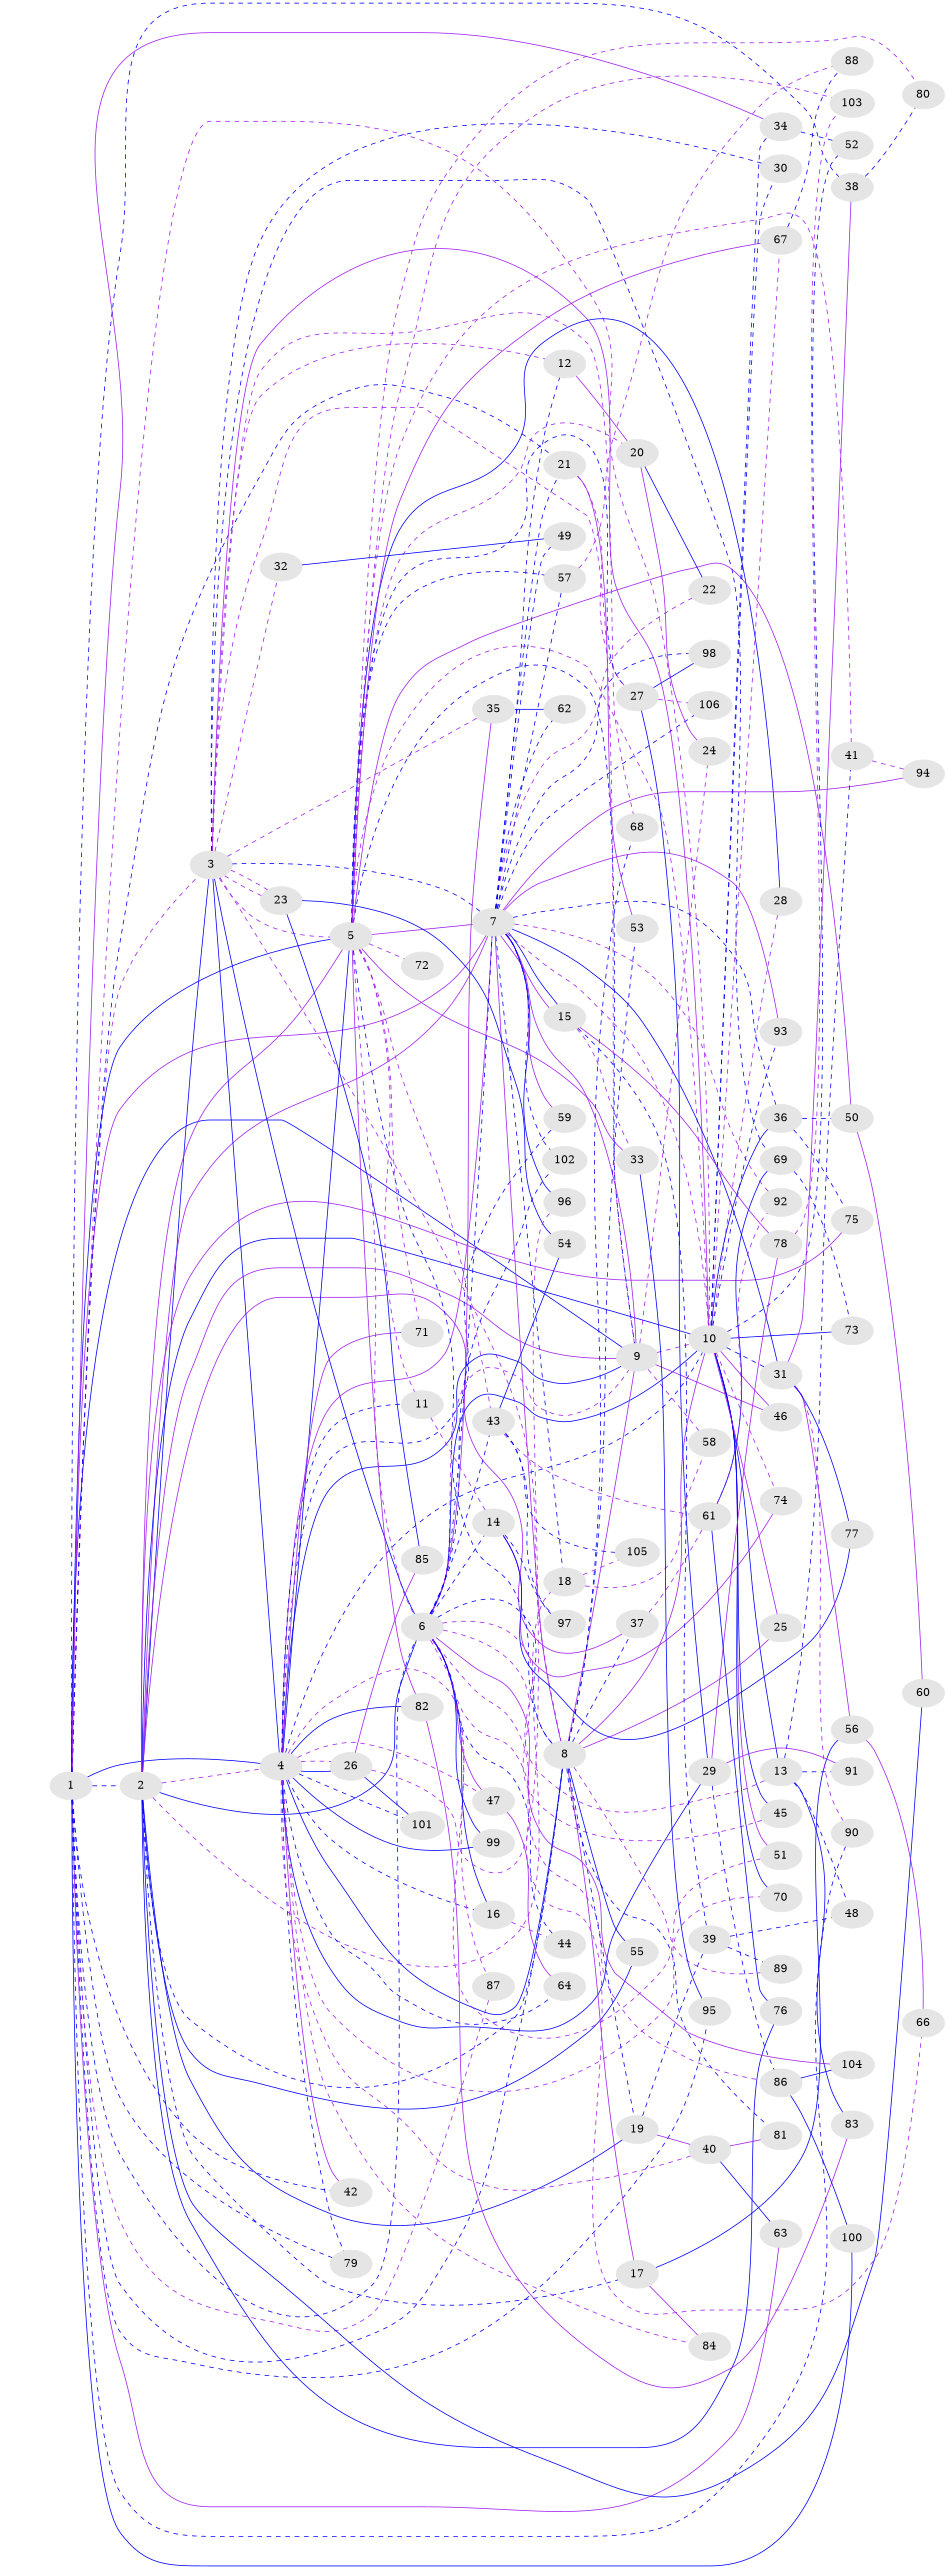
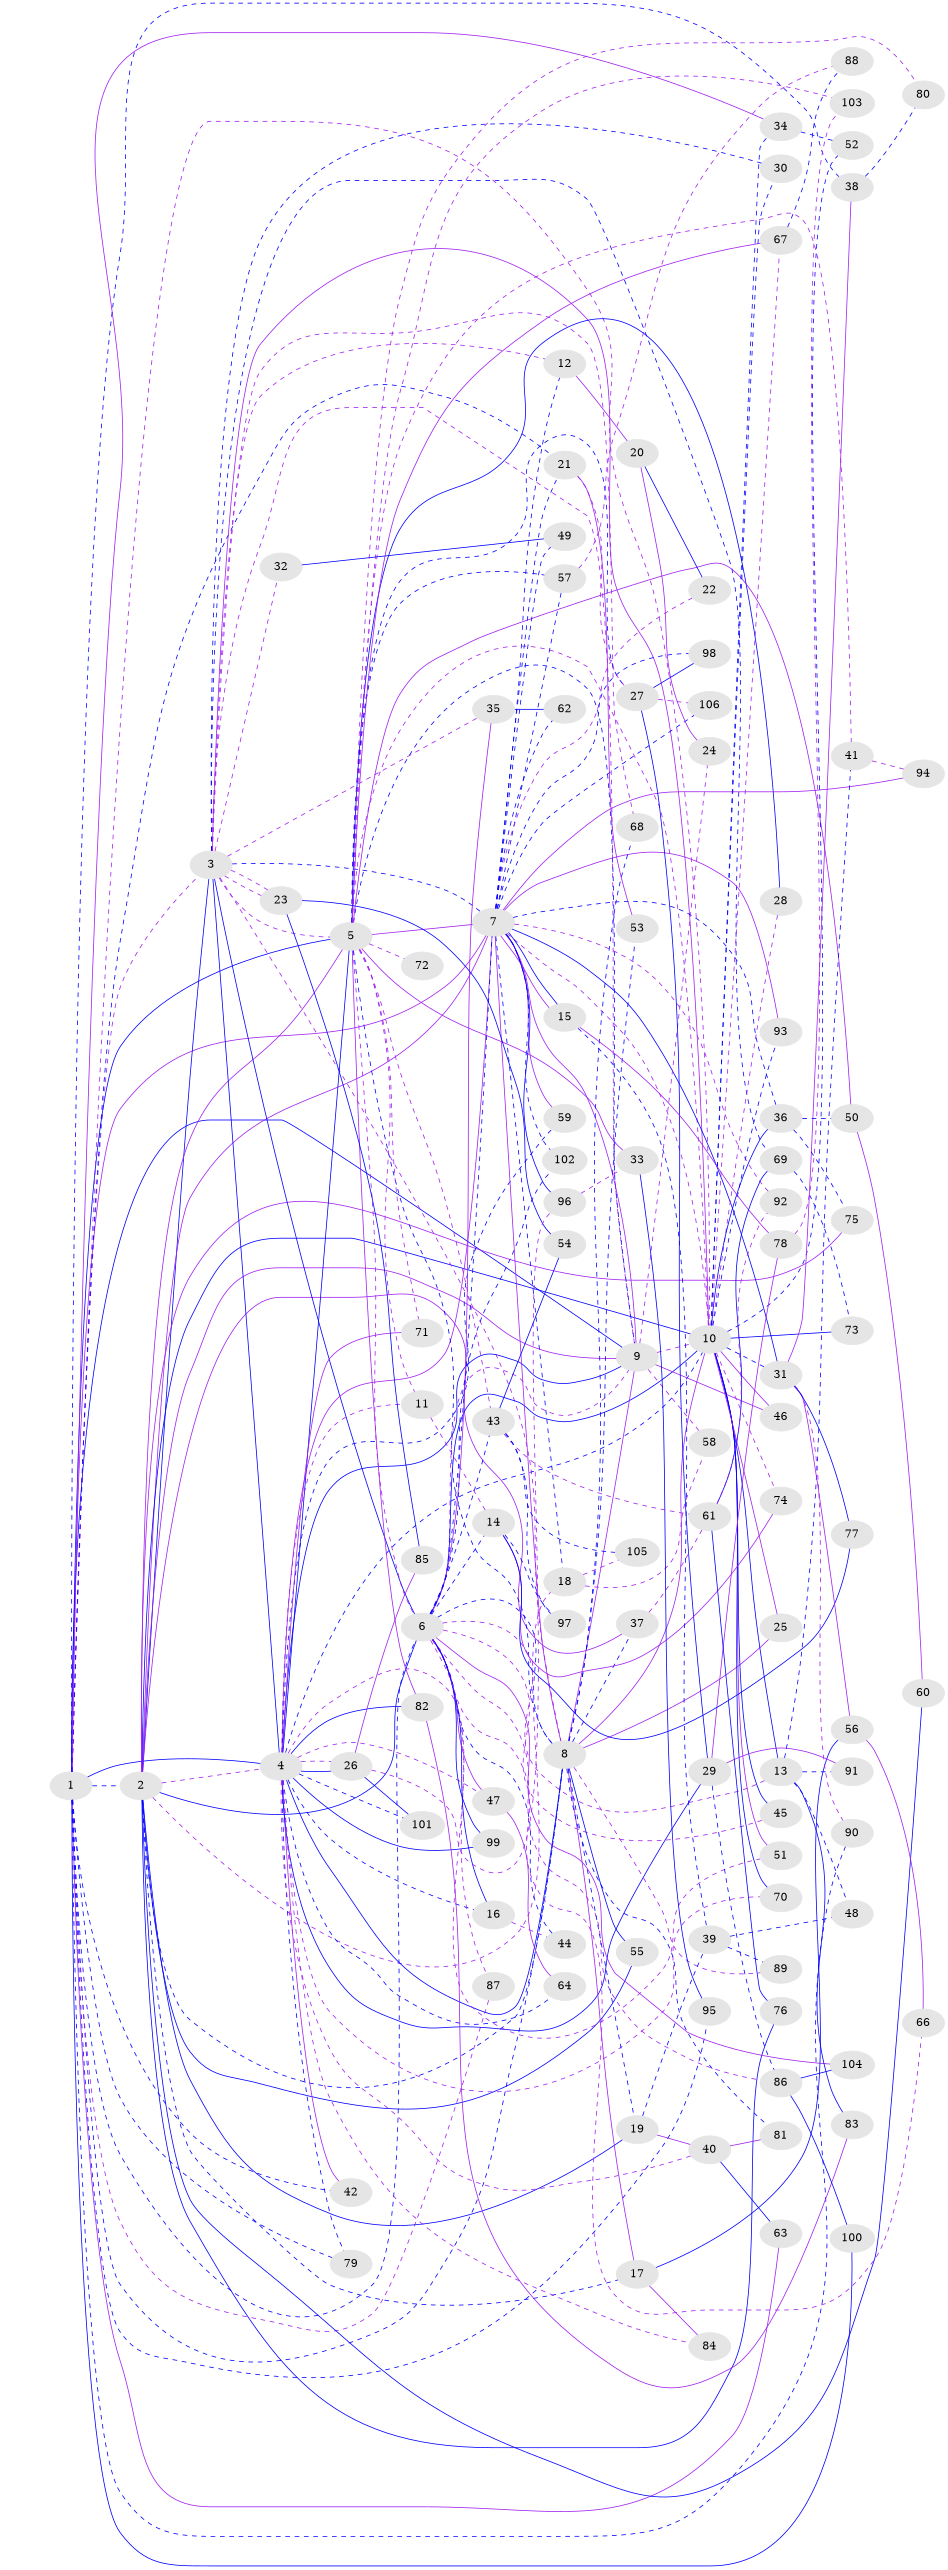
edge "20" -- "5": removed
edge "15" -- "33": now "96" -- "33"
edge "11" -- "4": color blue -> purple
